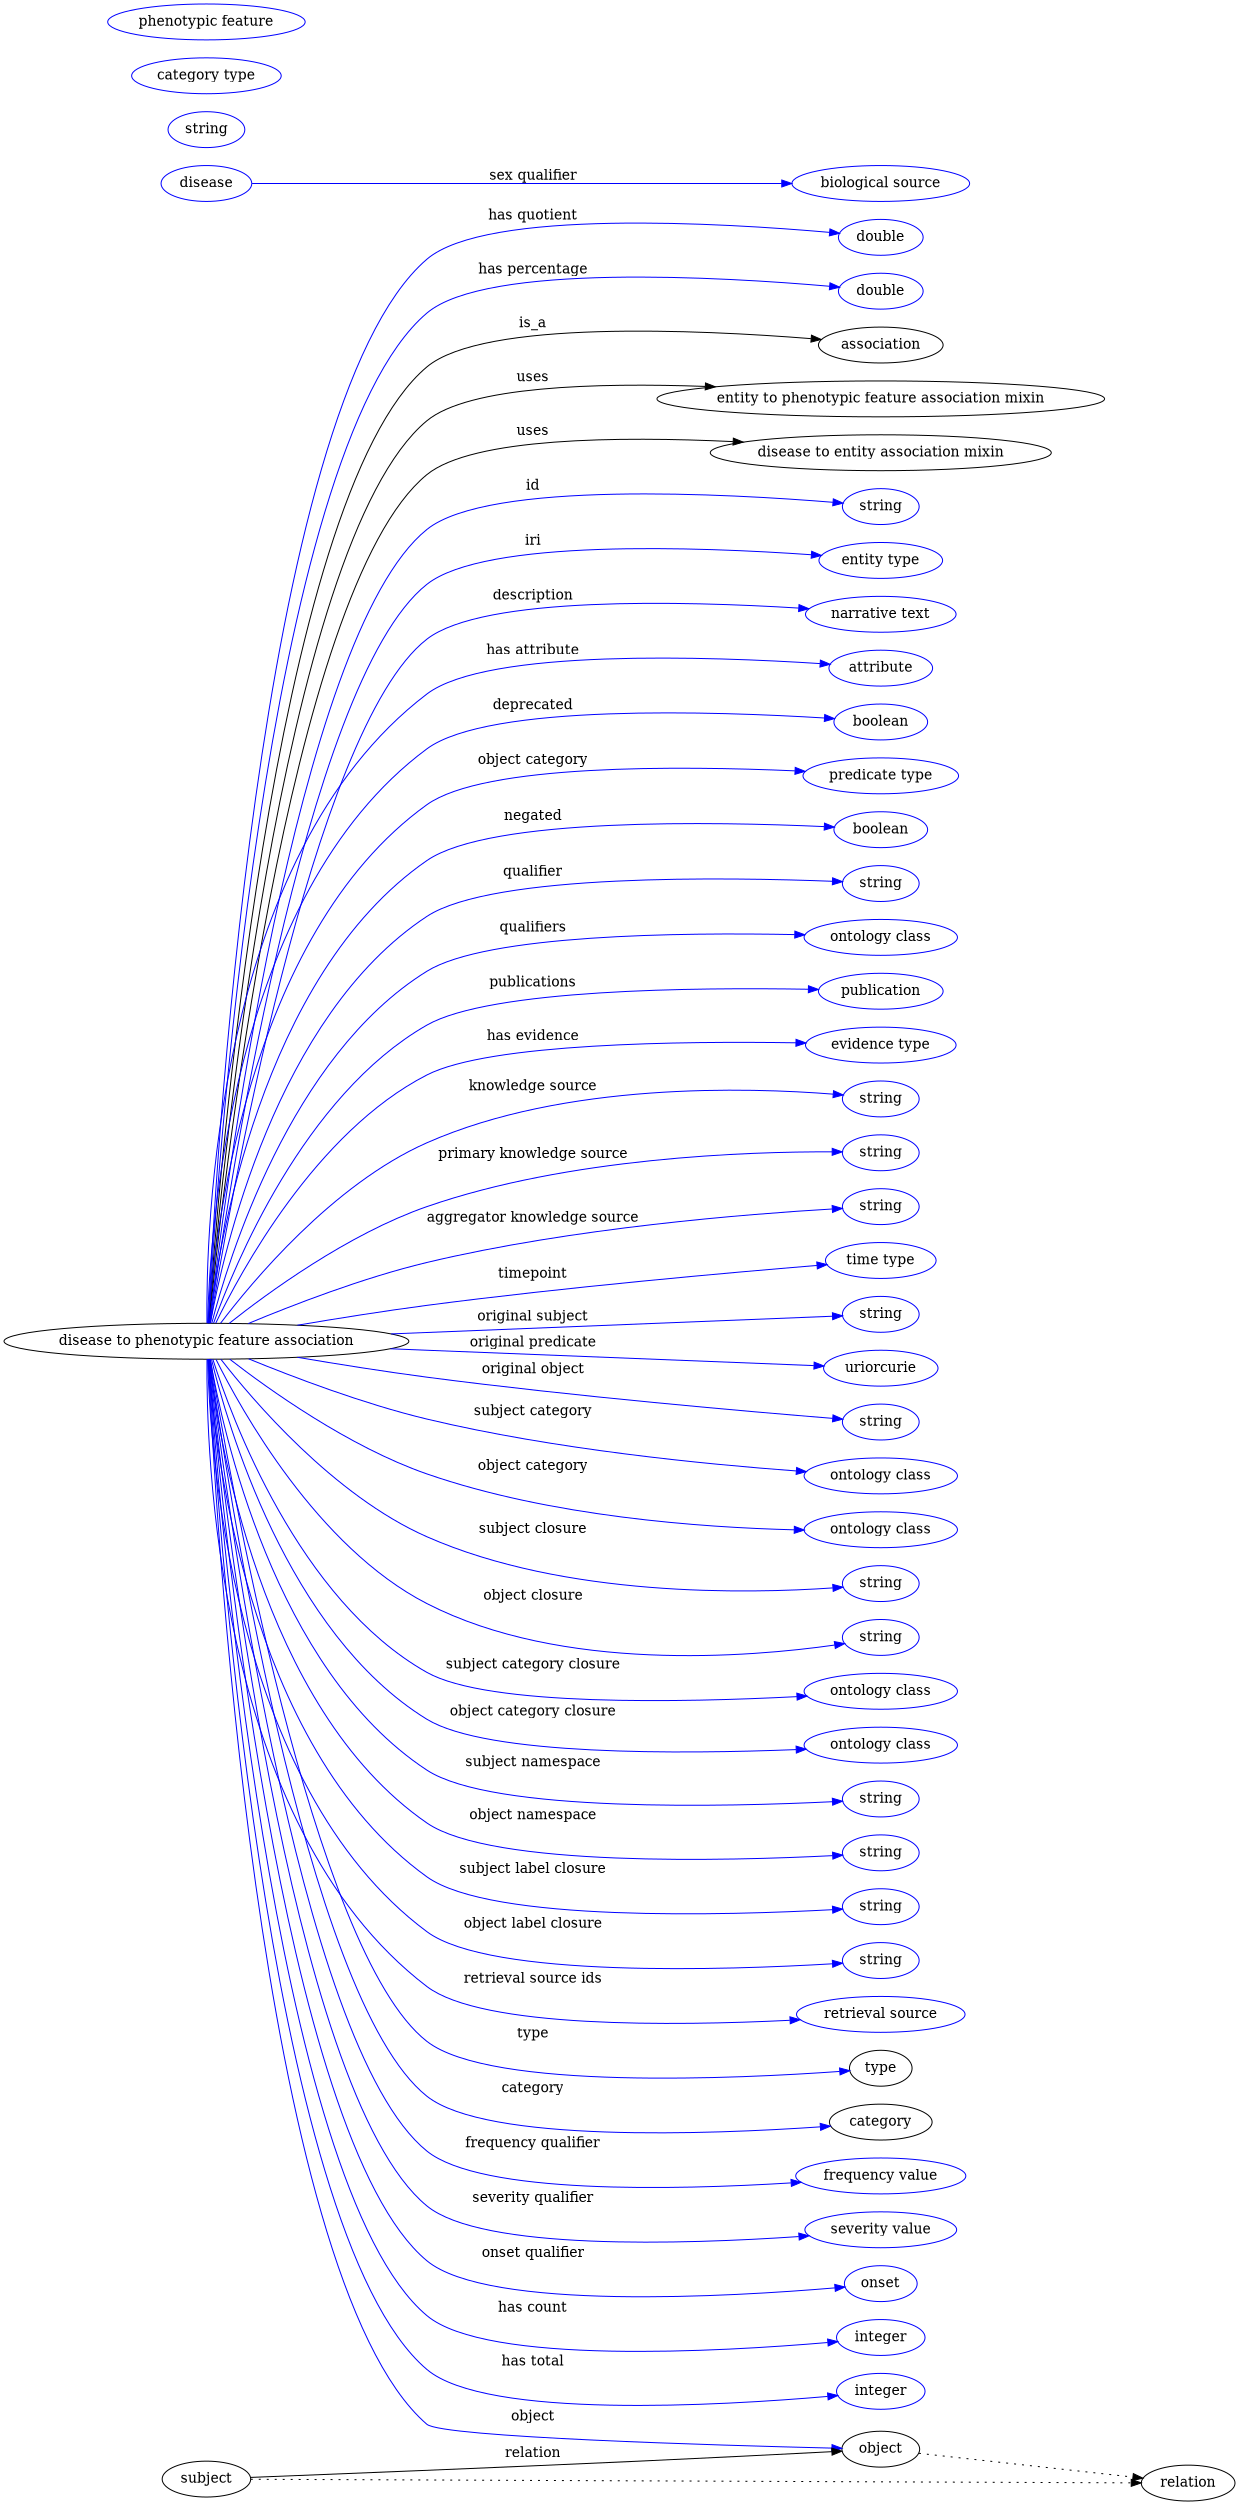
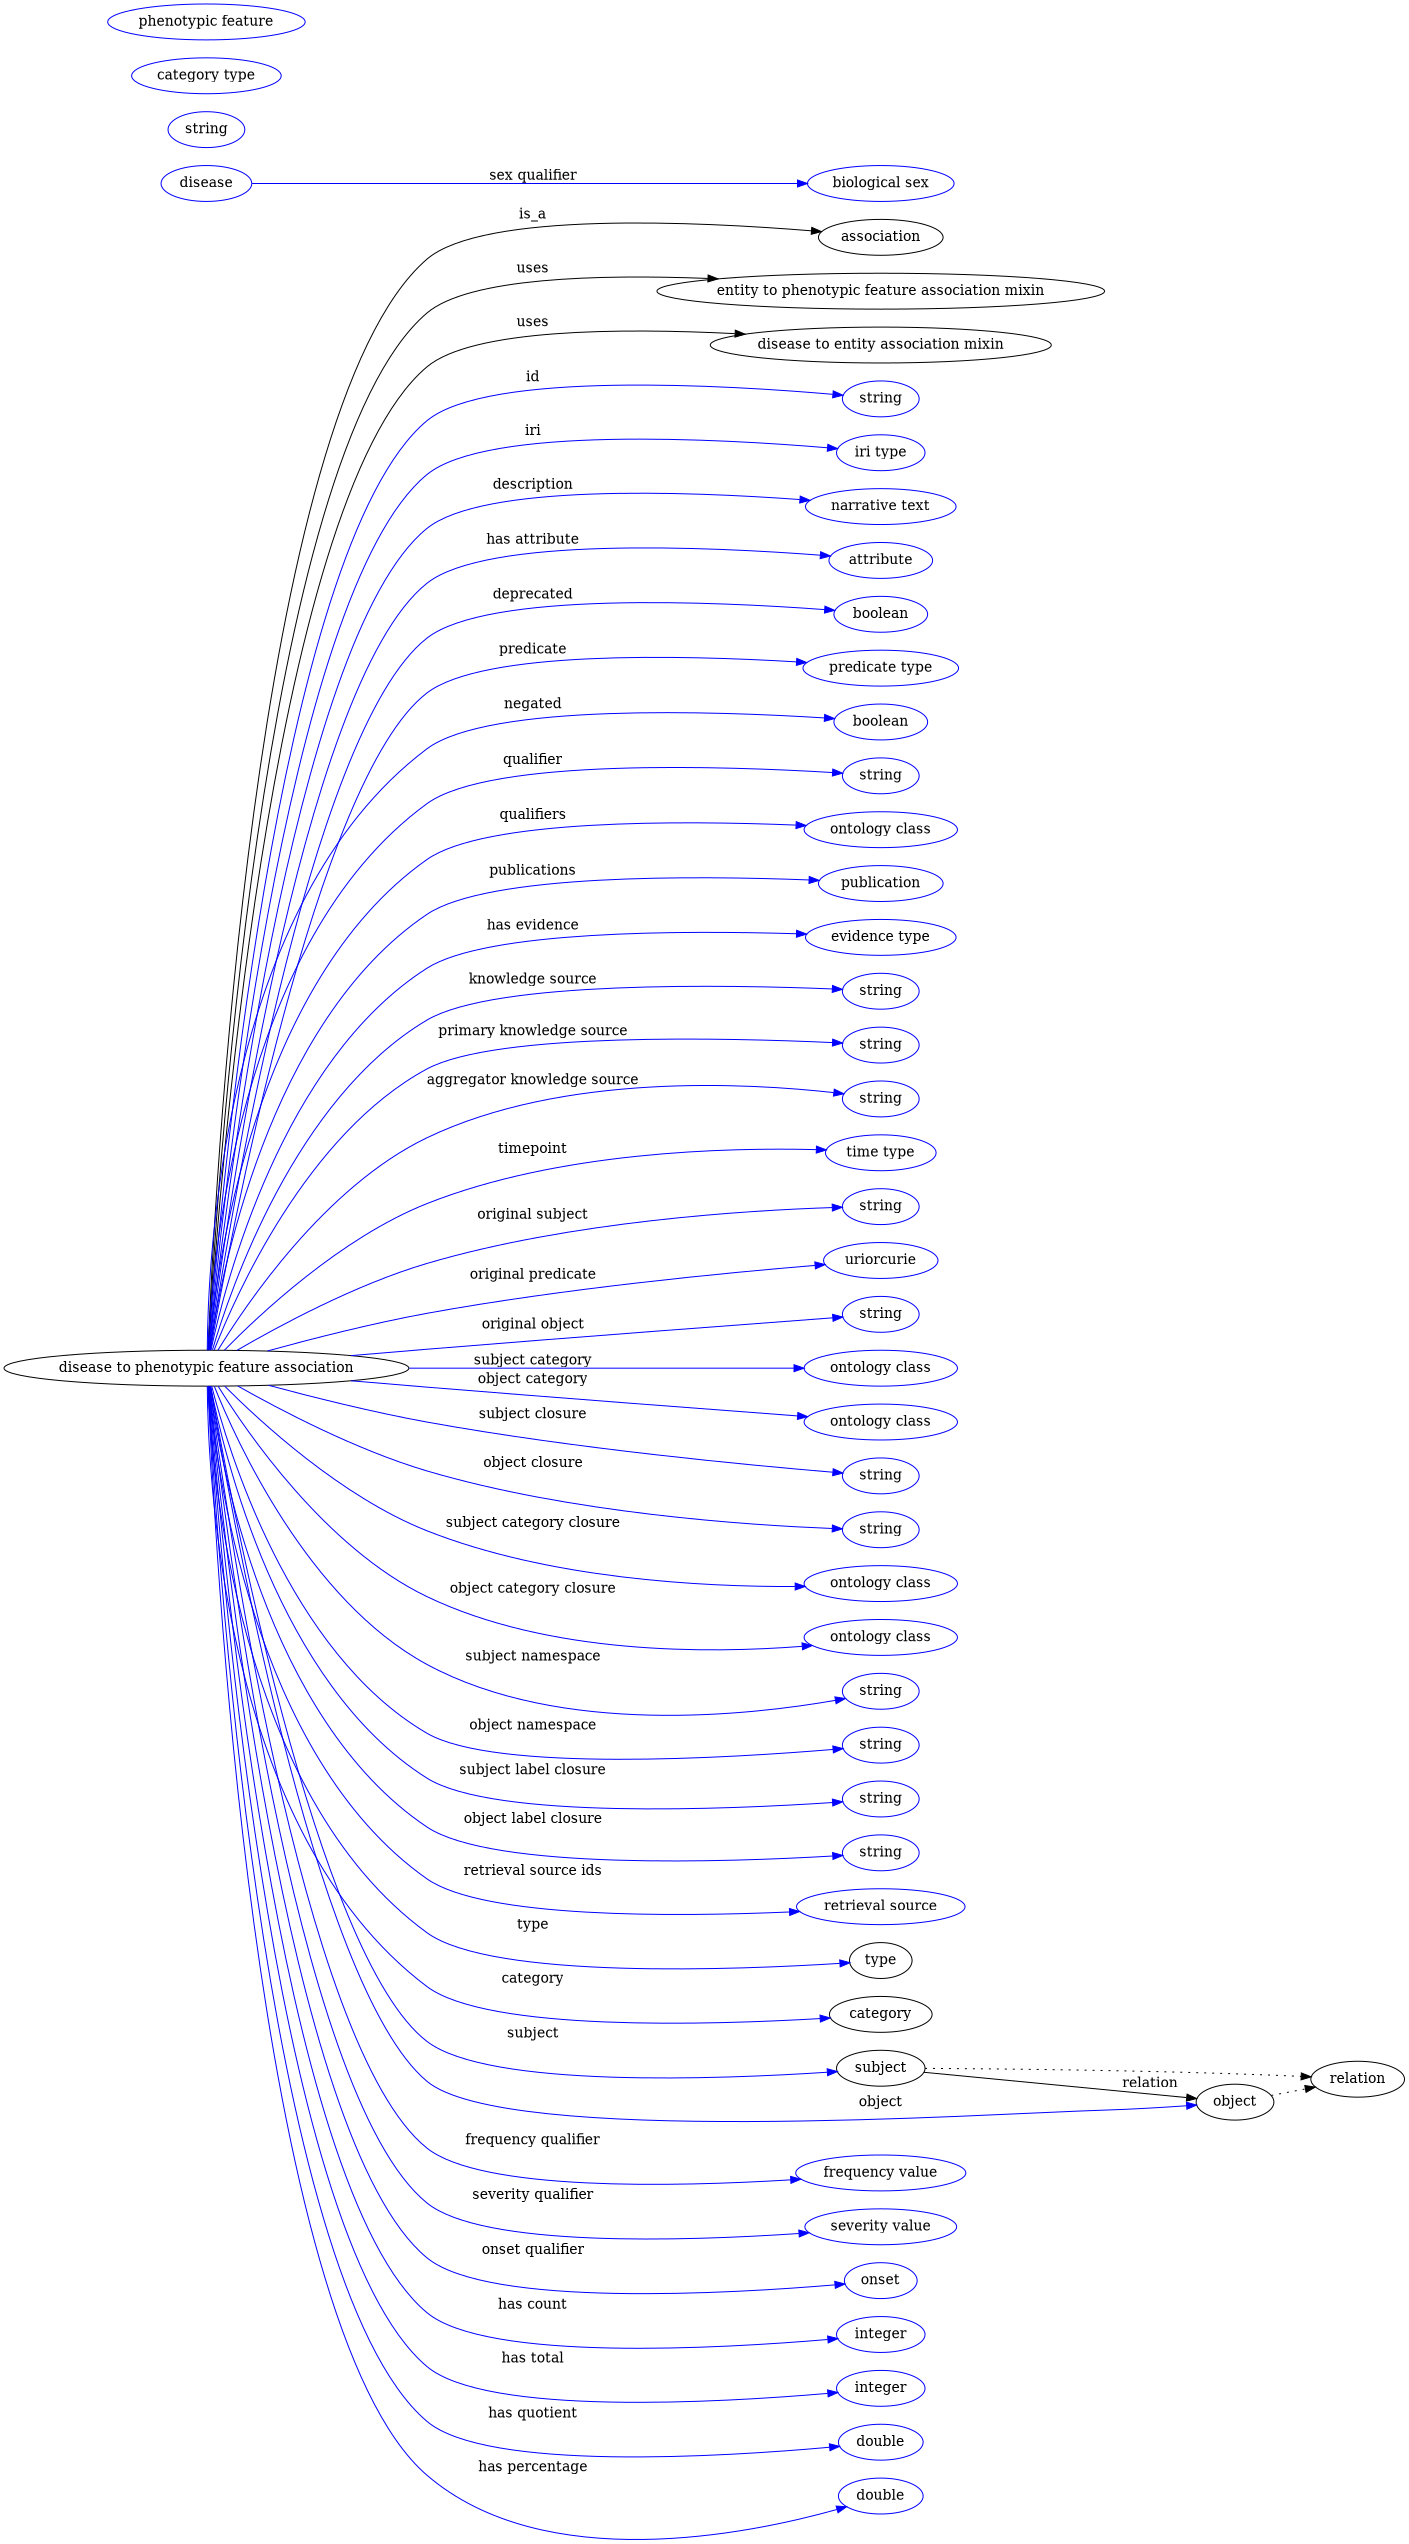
node "biological source": label "biological source" -> "biological sex"
node "entity type": label "entity type" -> "iri type"
edge "disease to phenotypic feature association" -> "predicate type": label "object category" -> "predicate"
edge "disease to phenotypic feature association" -> "subject": added, label "subject"
